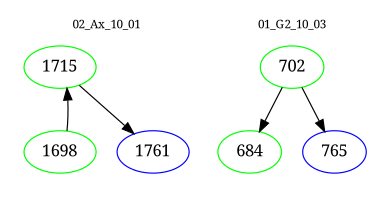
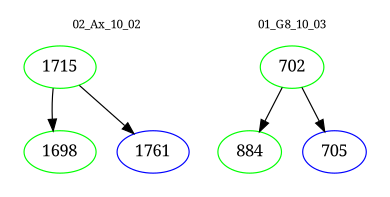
cluster "02_Ax_10_01": label "02_Ax_10_01" -> "02_Ax_10_02"
cluster "01_G2_10_03": label "01_G2_10_03" -> "01_G8_10_03"
edge "1698" -> "1715": reversed
node "684": label "684" -> "884"
node "765": label "765" -> "705"
